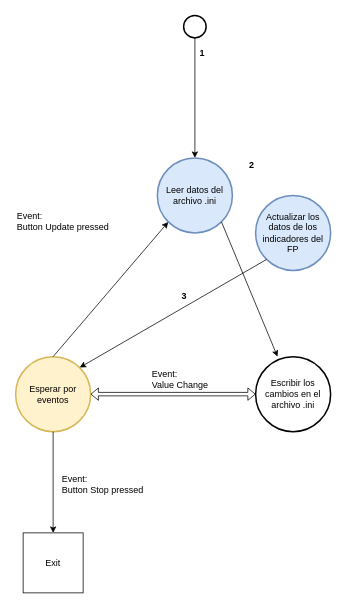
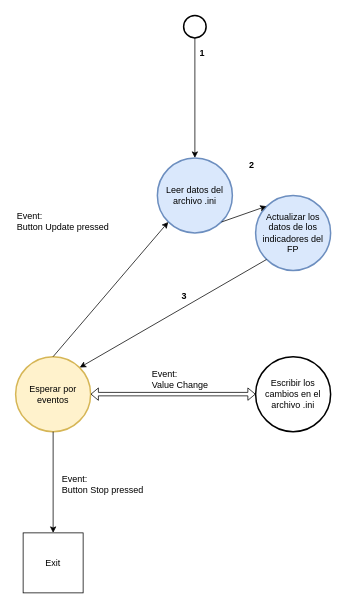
edge "Leer datos del archivo .ini" -> "Escribir los cambios en el archivo .ini": now "Leer datos del archivo .ini" -> "Actualizar los datos de los indicadores del FP"
